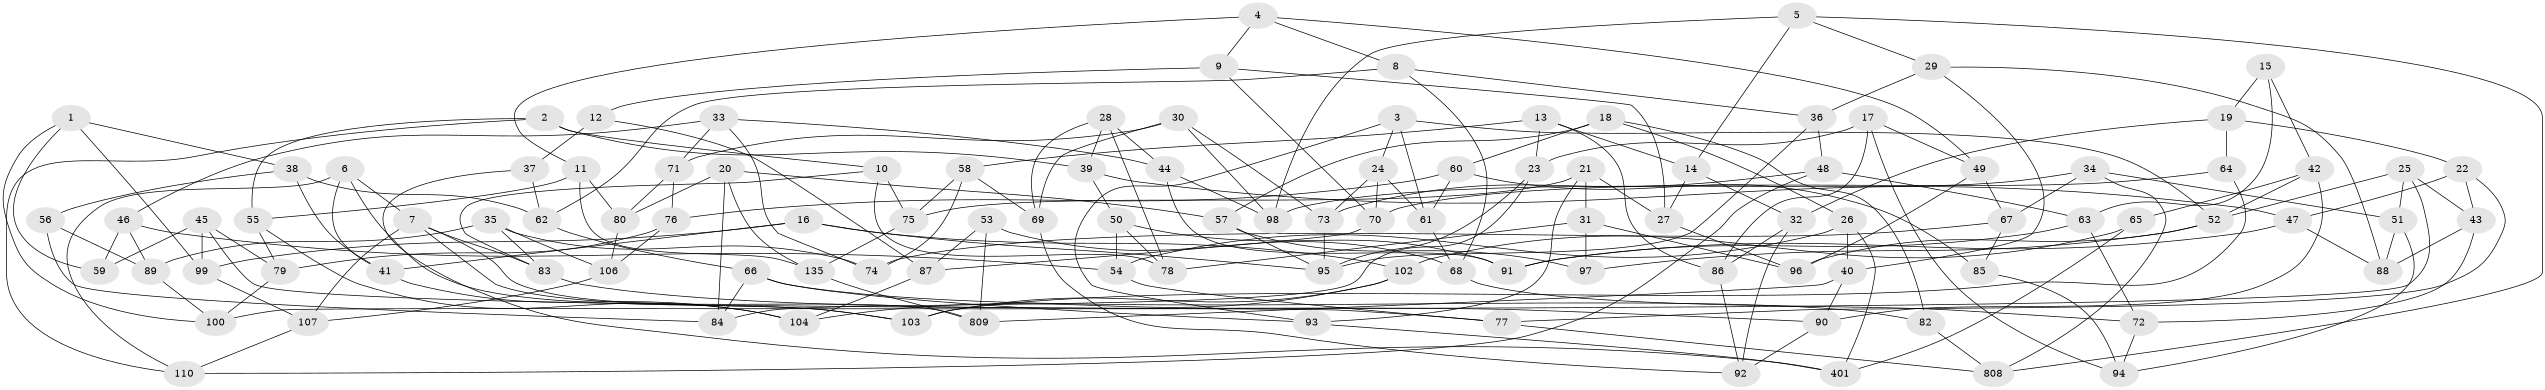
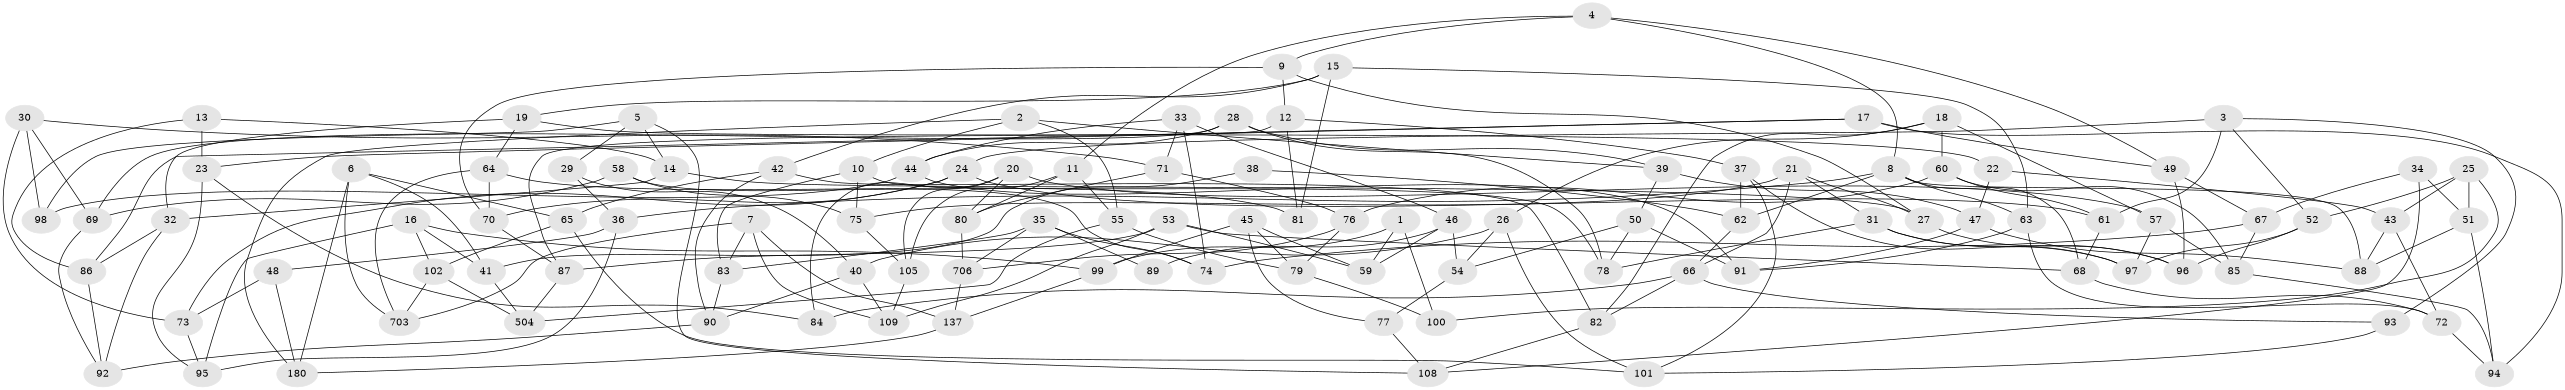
edge "29" -- "88": now "8" -- "88"
edge "13" -- "58": removed
edge "1" -- "38": removed
edge "34" -- "98": removed
edge "48" -- "63": now "8" -- "63"
edge "42" -- "52": now "42" -- "82"
edge "6" -- "7": now "6" -- "65"
node "56": removed
node "81": added
edge "37" -- "97": added
edge "53" -- "59": added
edge "57" -- "95": now "57" -- "85"
node "106": label "106" -> "706"
node "135": label "135" -> "105"
edge "21" -- "93": now "21" -- "66"
edge "89" -- "100": removed
edge "22" -- "77": removed
node "107": label "107" -> "137"
node "104": label "104" -> "504"
node "103": label "103" -> "703"
node "809": label "809" -> "109"
node "110": label "110" -> "180"
node "401": label "401" -> "101"
node "808": label "808" -> "108"
